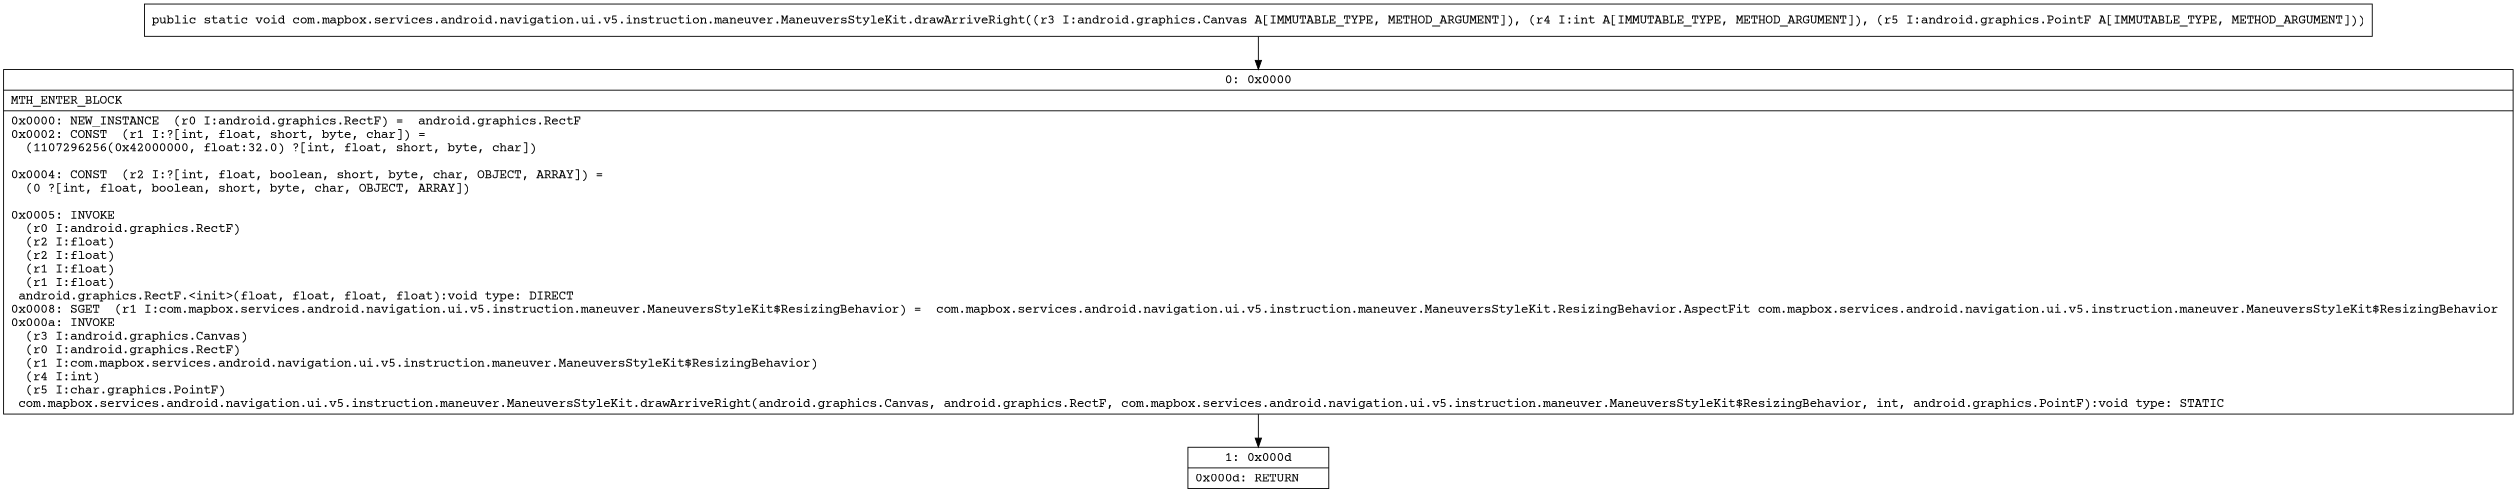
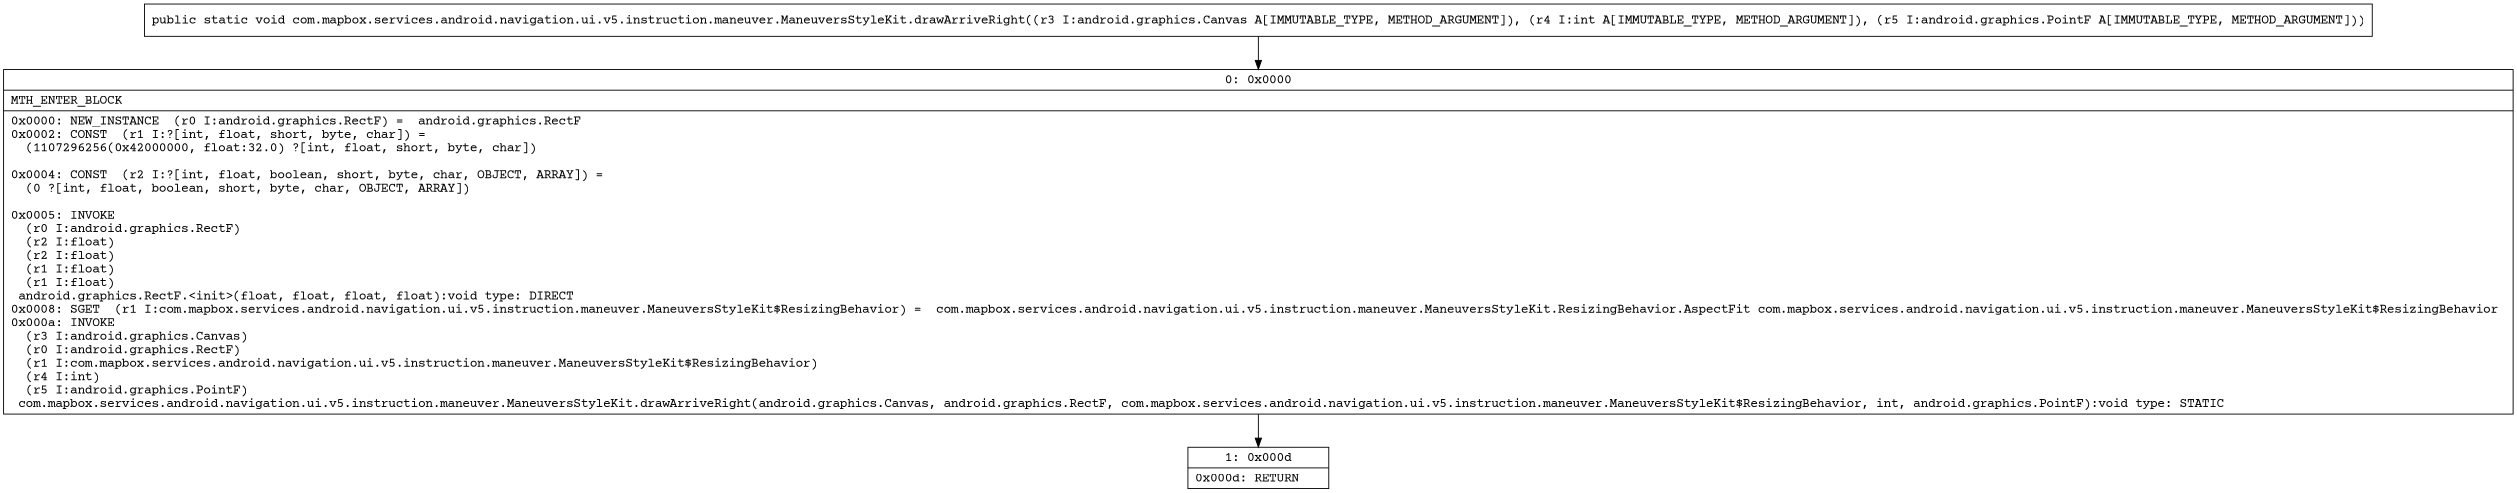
node "0: 0x0000": text "(r5 I:char.graphics.PointF)" -> "(r5 I:android.graphics.PointF)"
